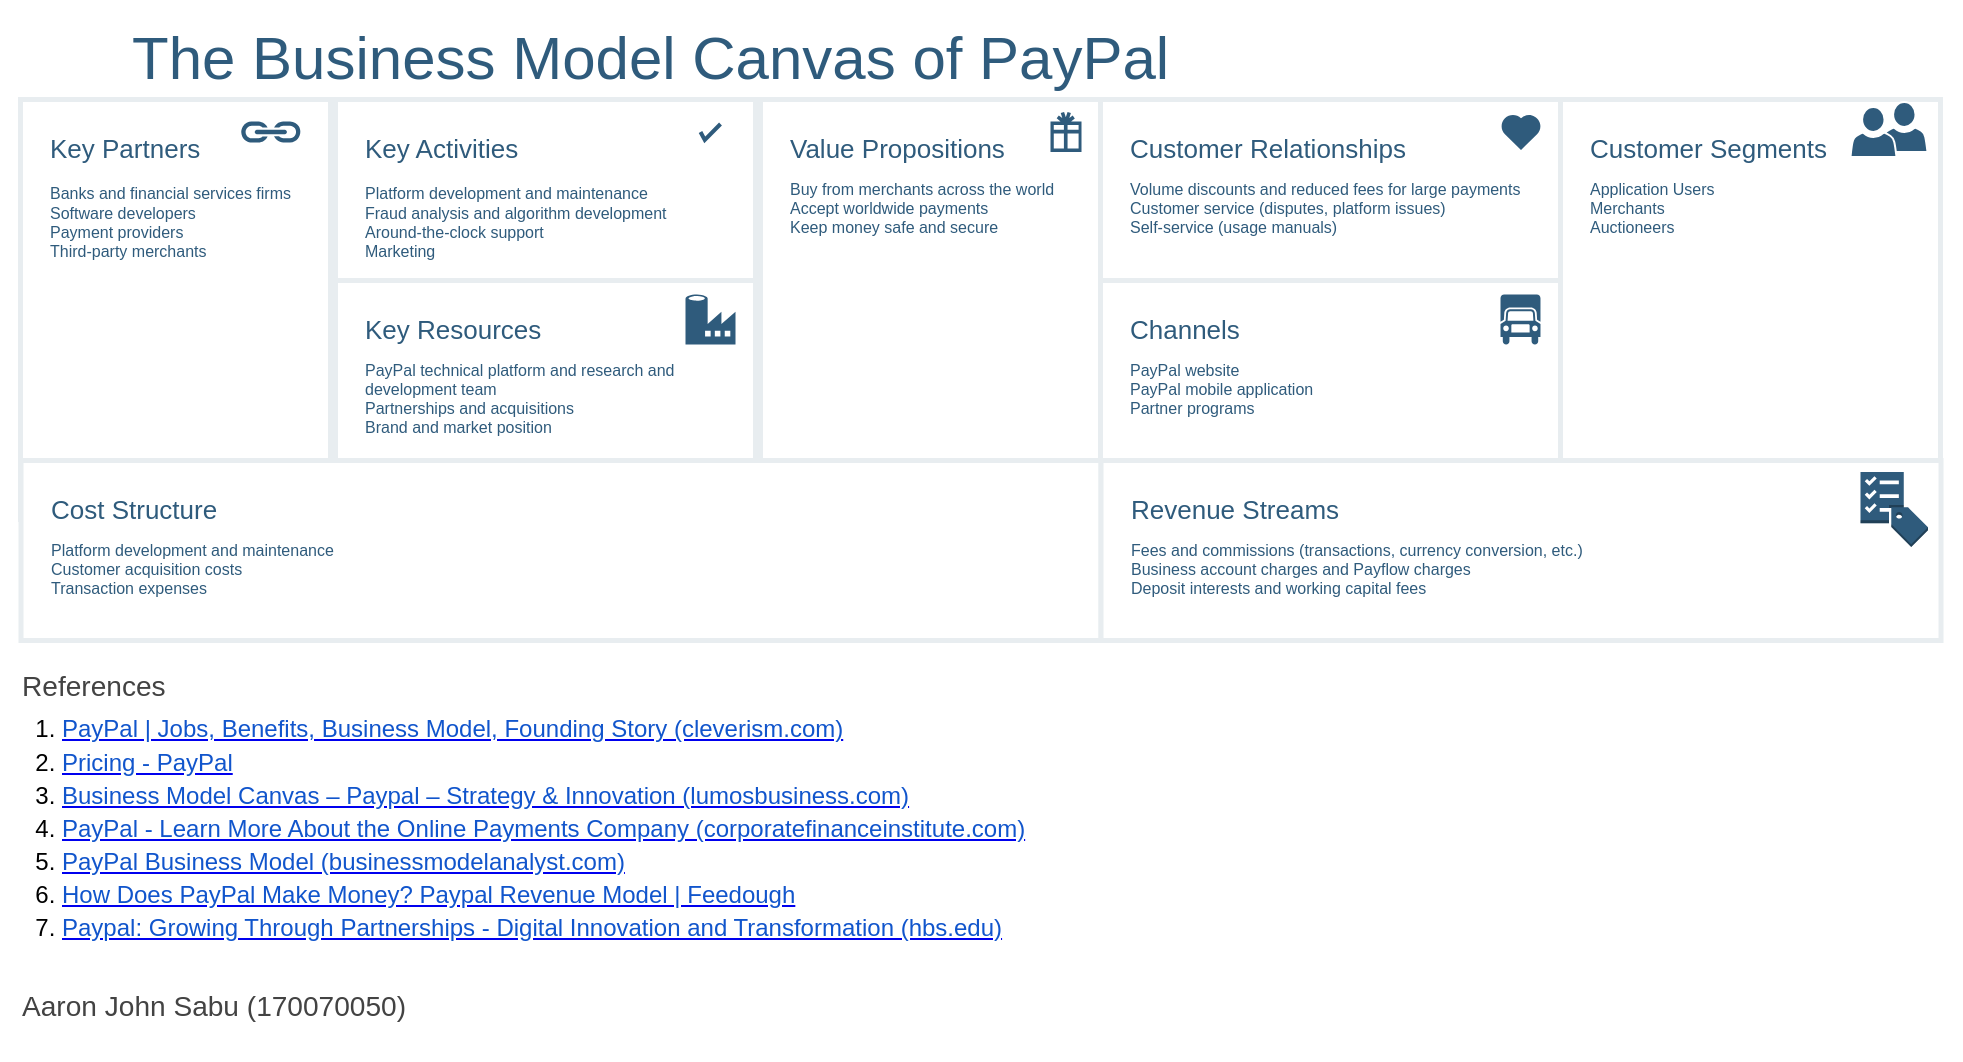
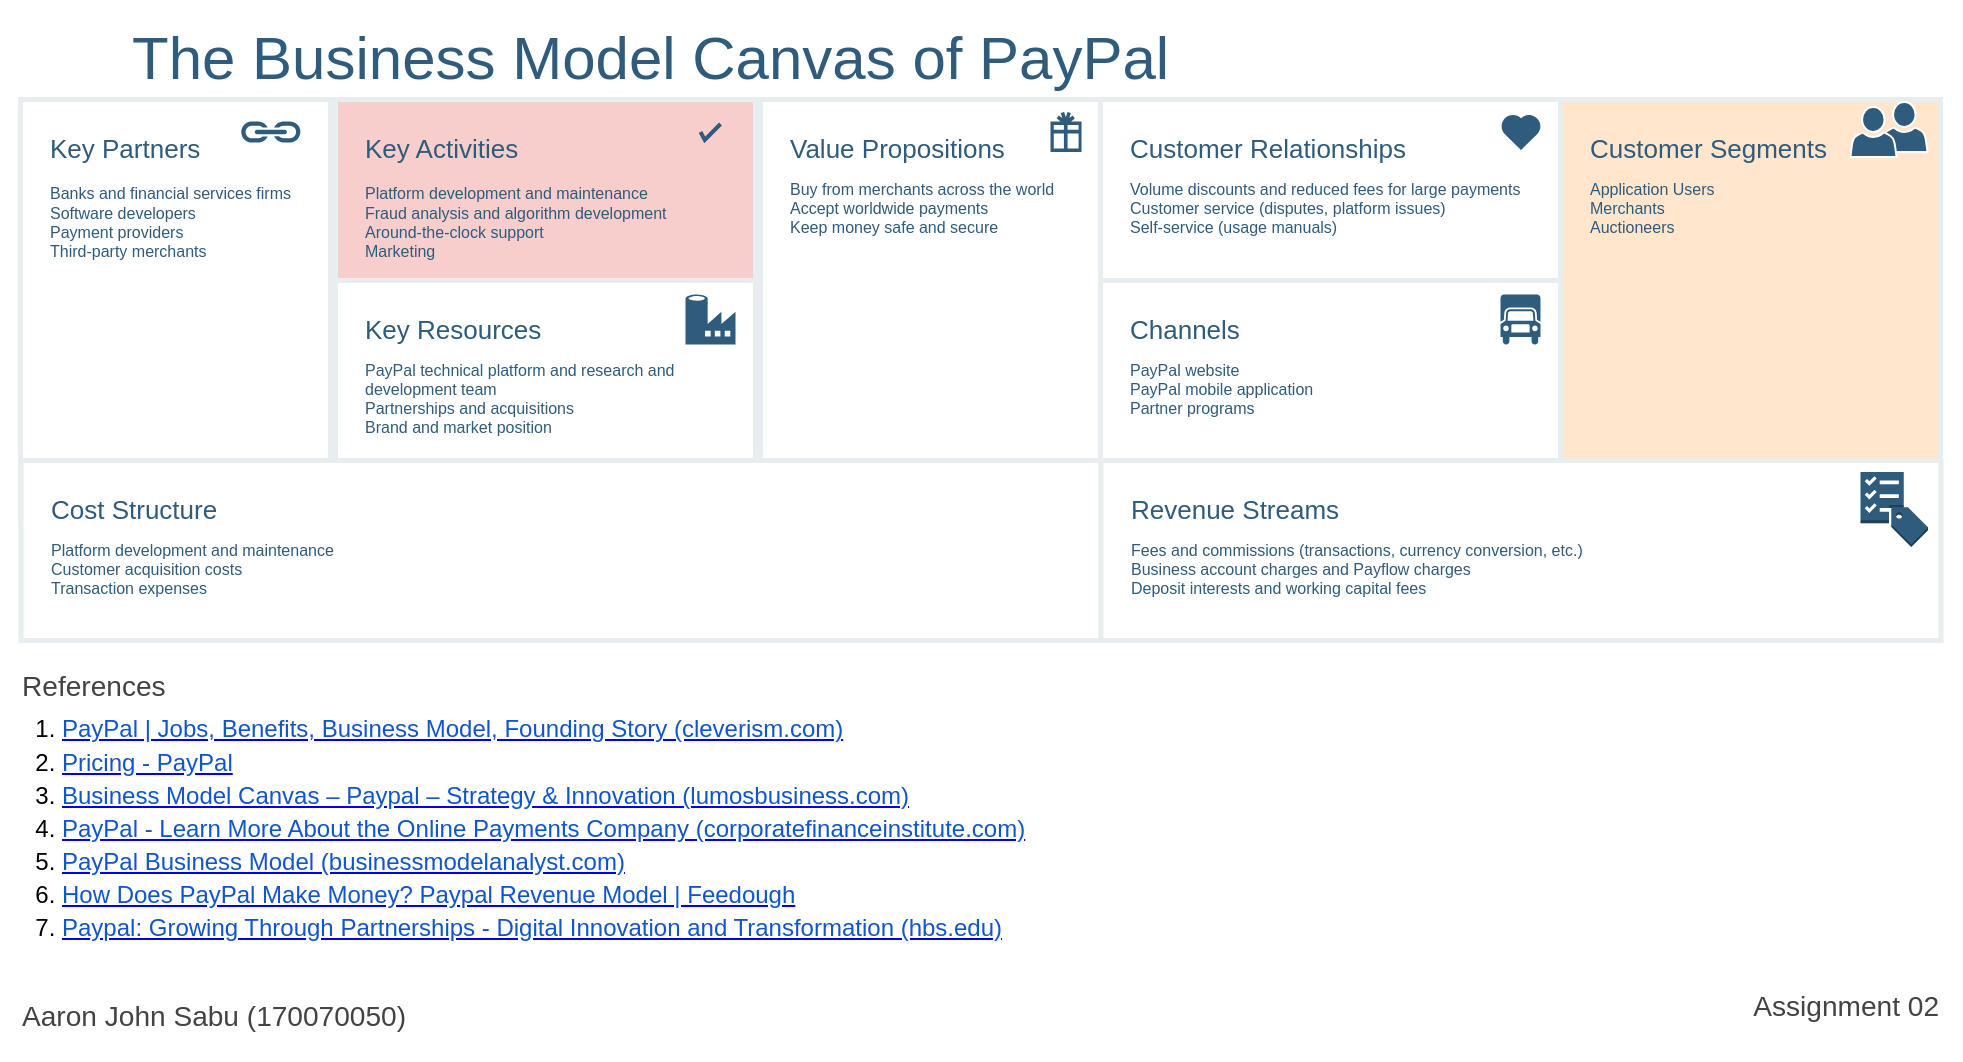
node "Key Activities Platform development and maintenance Fraud analysis and algorithm development Around-the-clock support Marketing": fillcolor #ffffff -> #f8cecc
node "Customer Segments Application Users Merchants Auctioneers": fillcolor #ffffff -> #ffe6cc
node "Aaron John Sabu (170070050)": moved (296, 1001) -> (296, 1011)
node "Assignment 02": added
